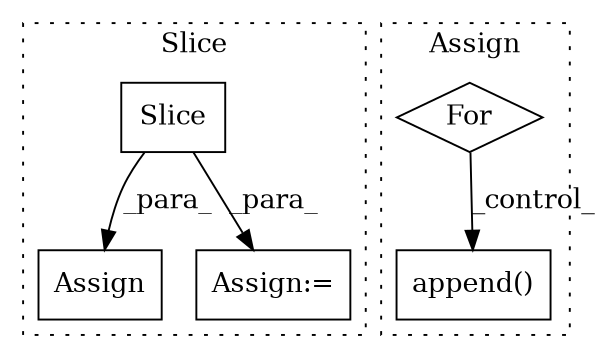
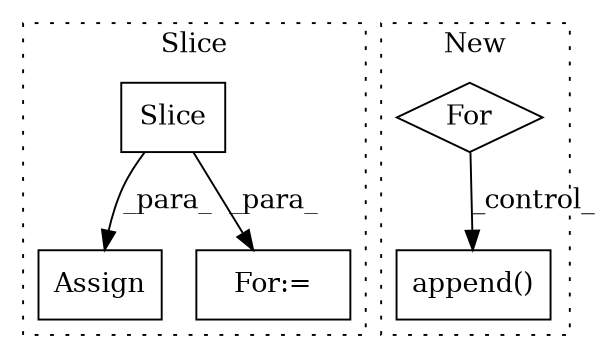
cluster "Assign": label "Assign" -> "New"
node "Assign:=": label "Assign:=" -> "For:="
